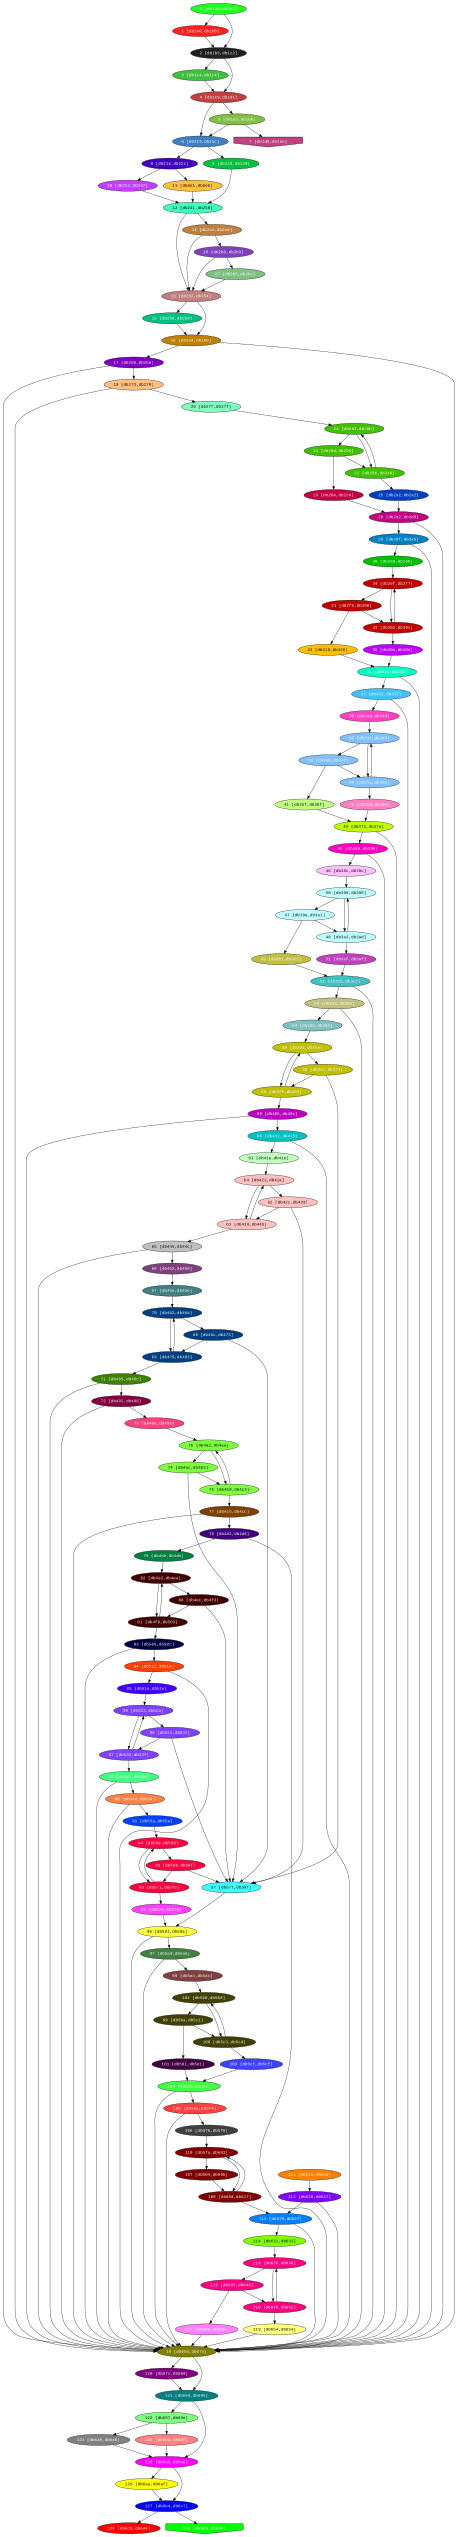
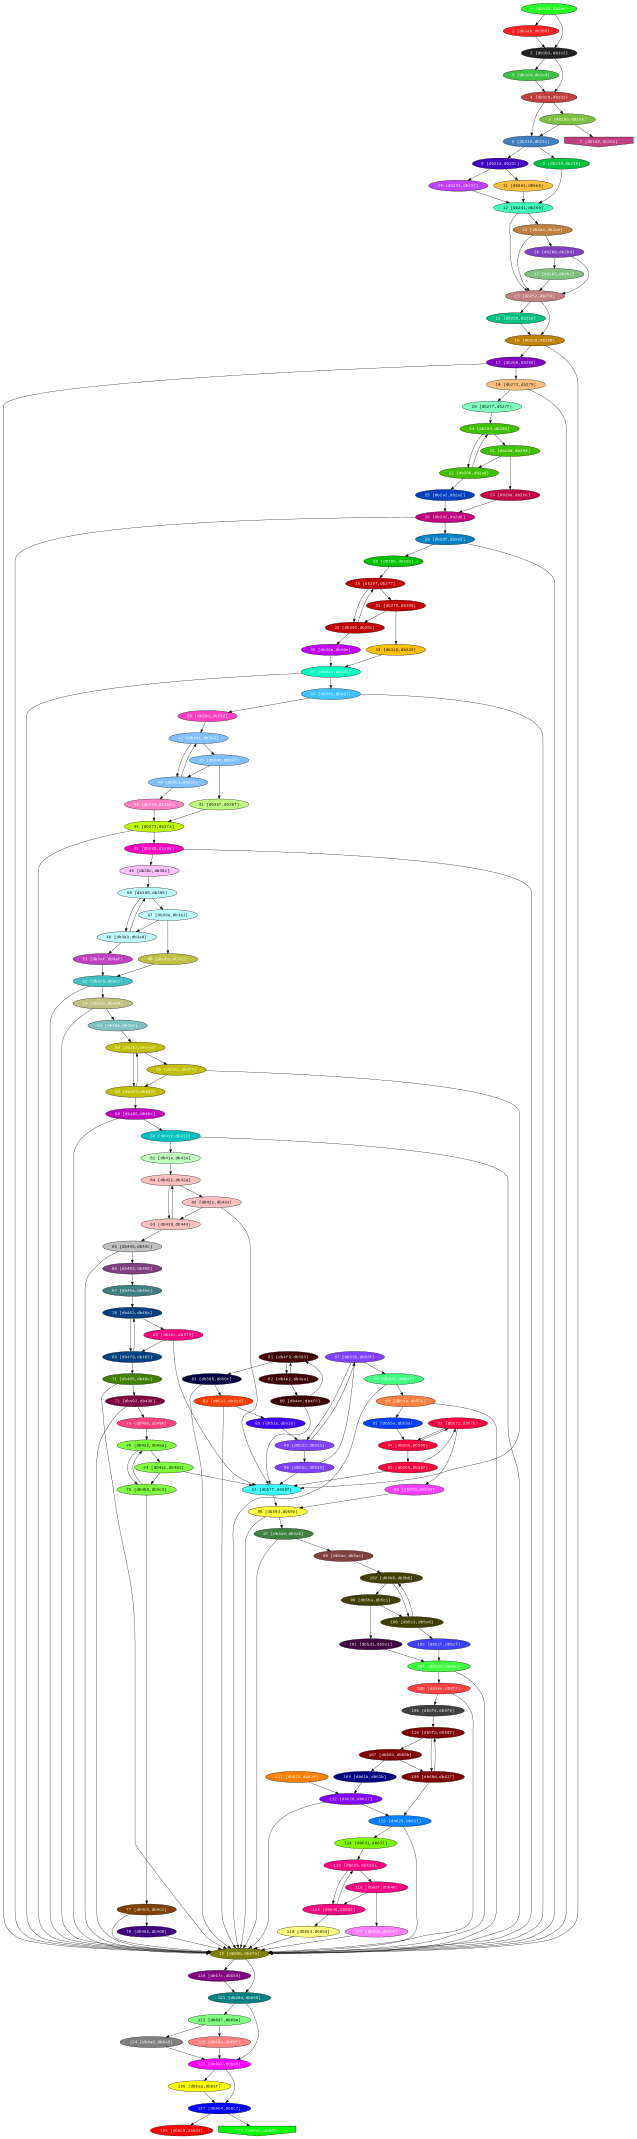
node "68 [db46c,db473]": fillcolor #004080 -> #ff0080
node "79 [db4de,db4de]": removed
node "109 [db61b,db61b]": added
